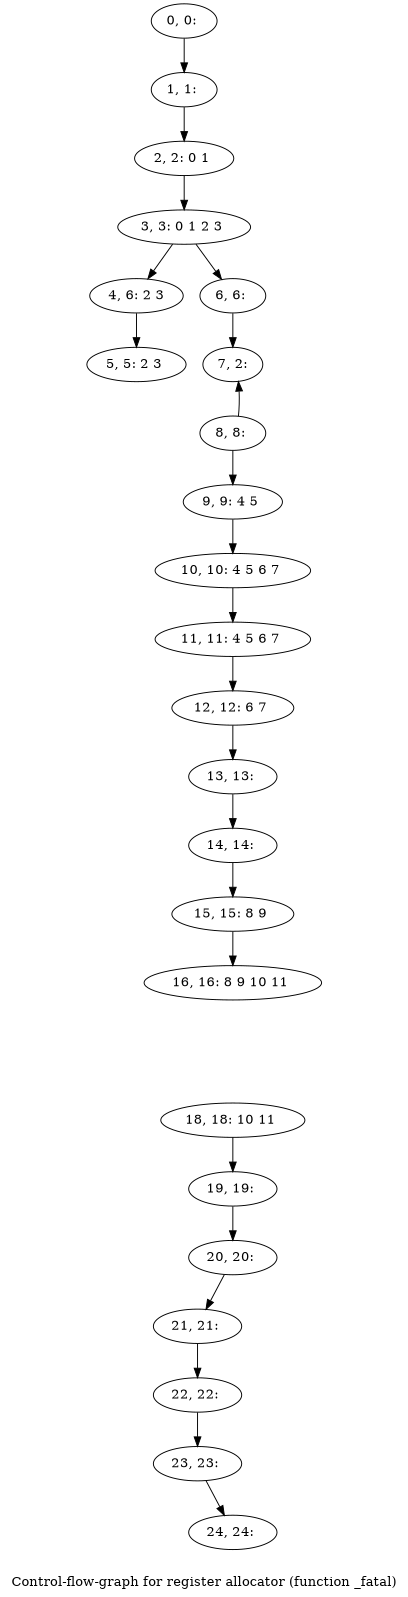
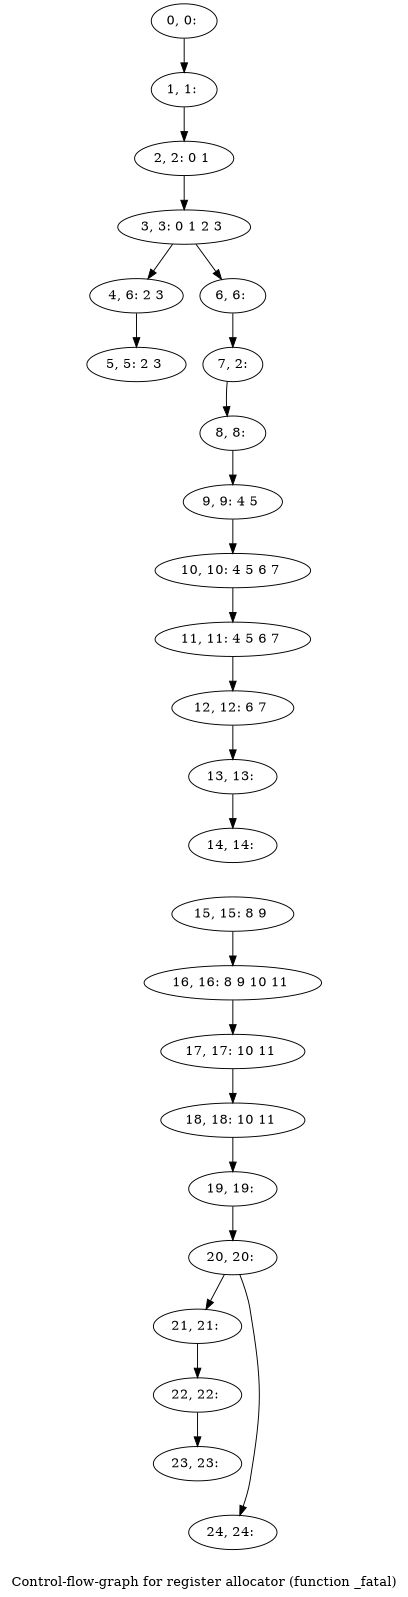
edge "8, 8:" -> "7, 2:": reversed
edge "14, 14:" -> "15, 15: 8 9": removed
node "17, 17: 10 11": added
edge "23, 23:" -> "24, 24:": now "20, 20:" -> "24, 24:"
